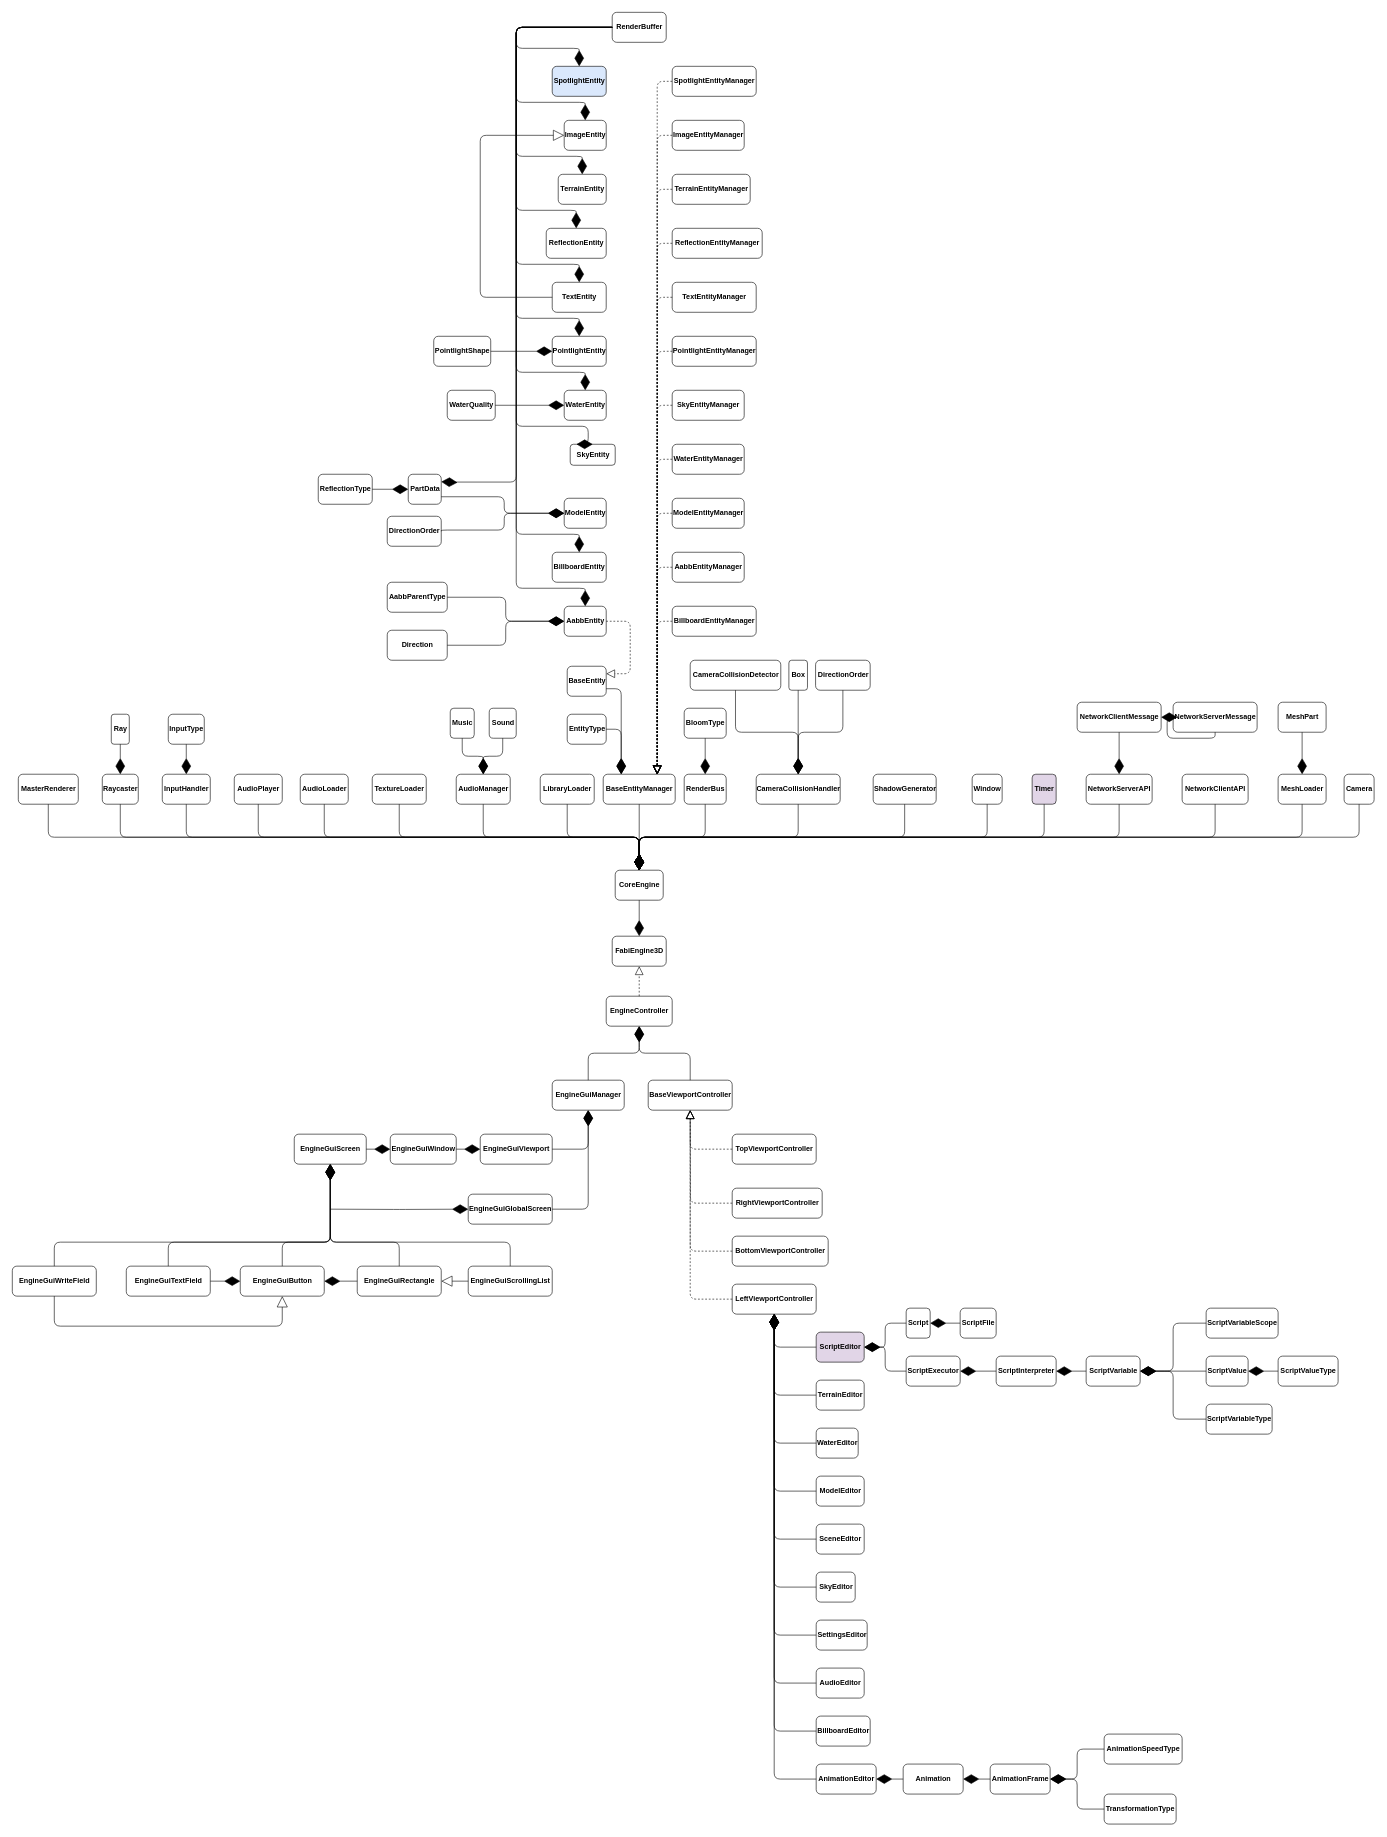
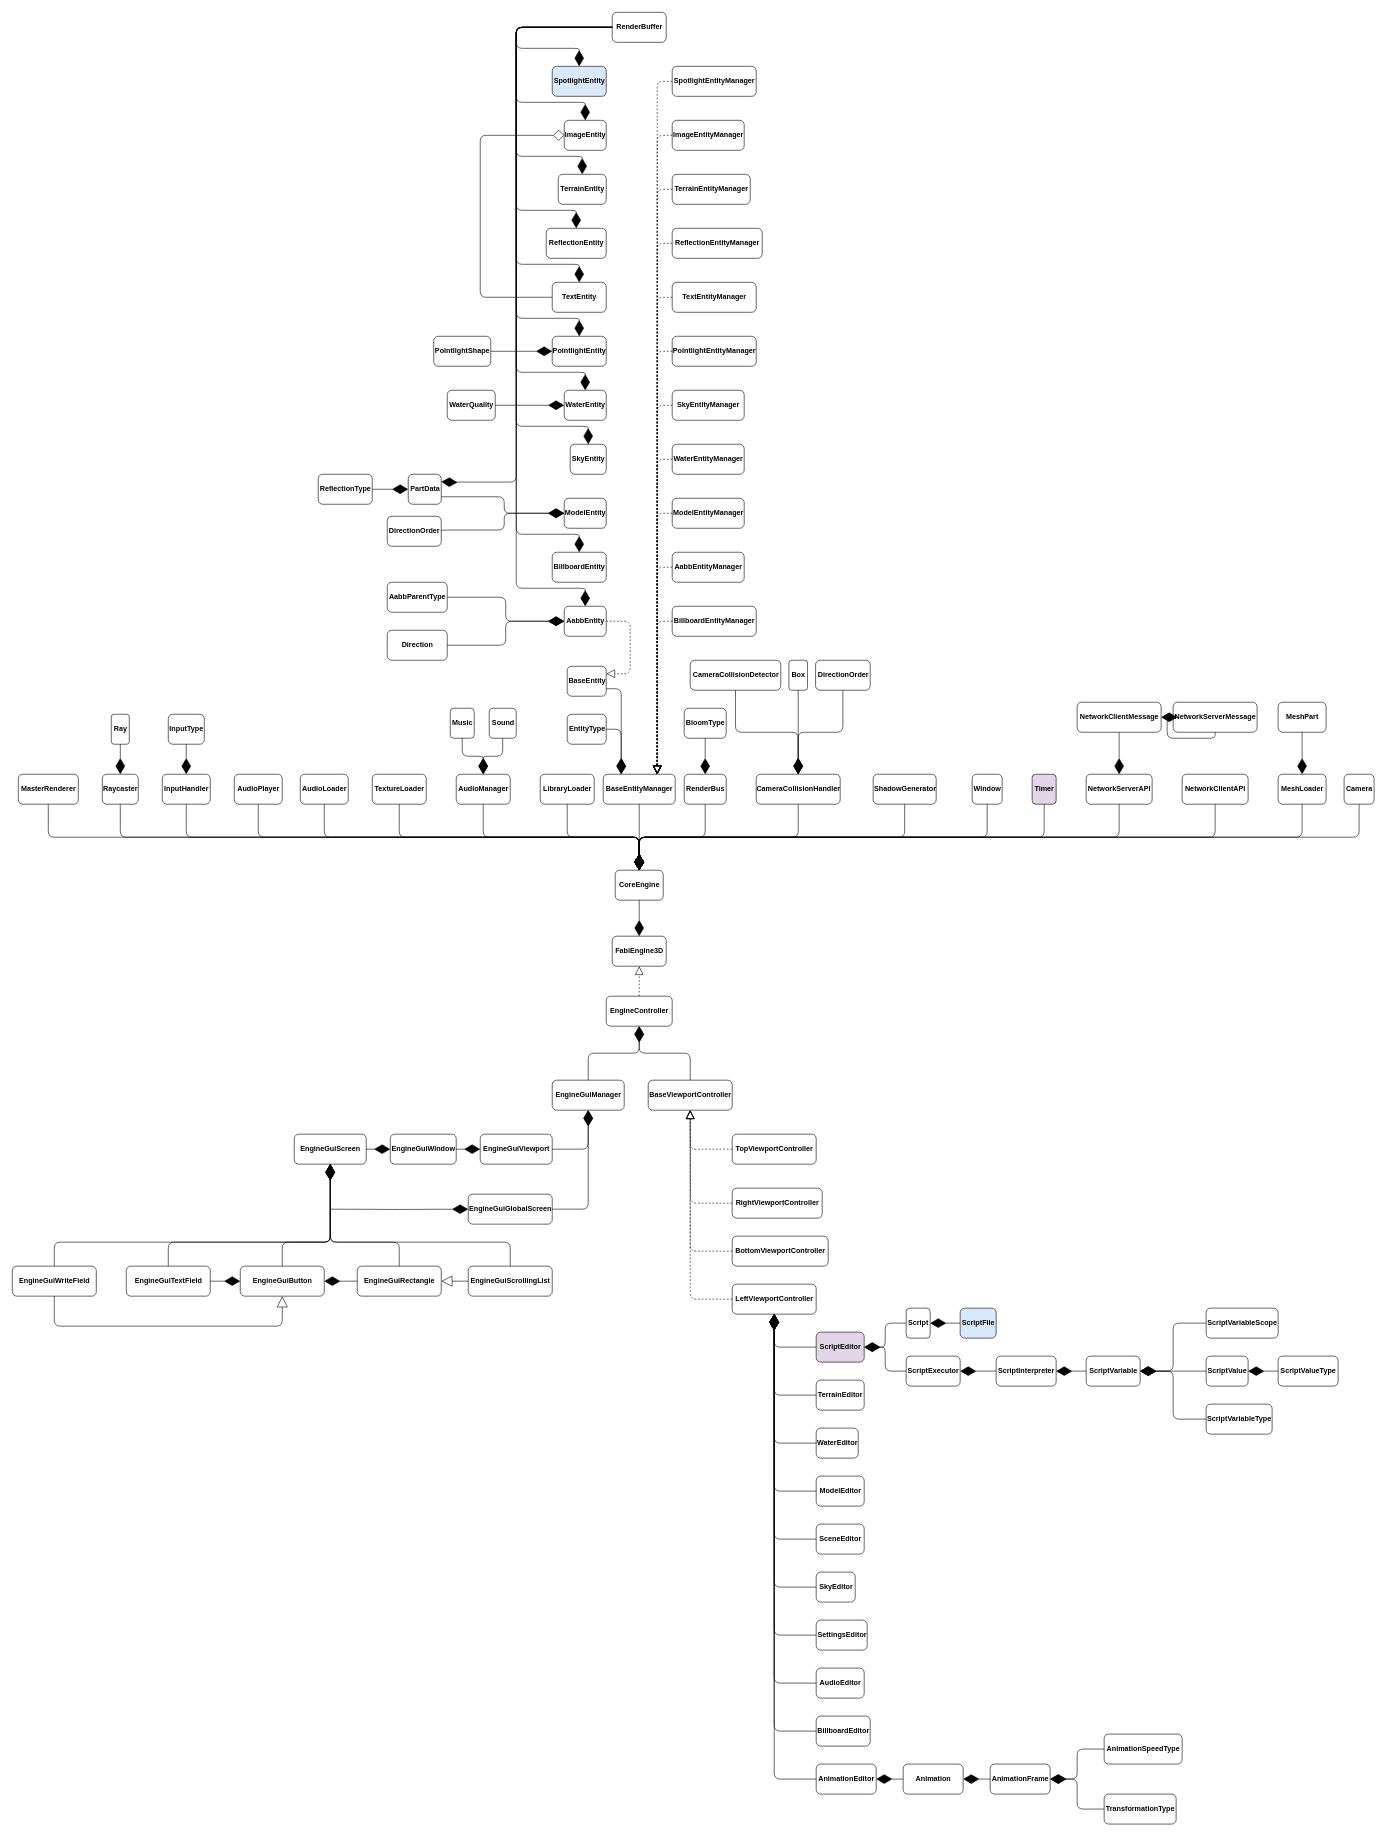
edge "TextEntity" -> "ImageEntity": arrowhead block -> diamond
node "SkyEntity": size 45x21 -> 36x30
node "ScriptFile": fillcolor #ffffff -> #dae8fc
